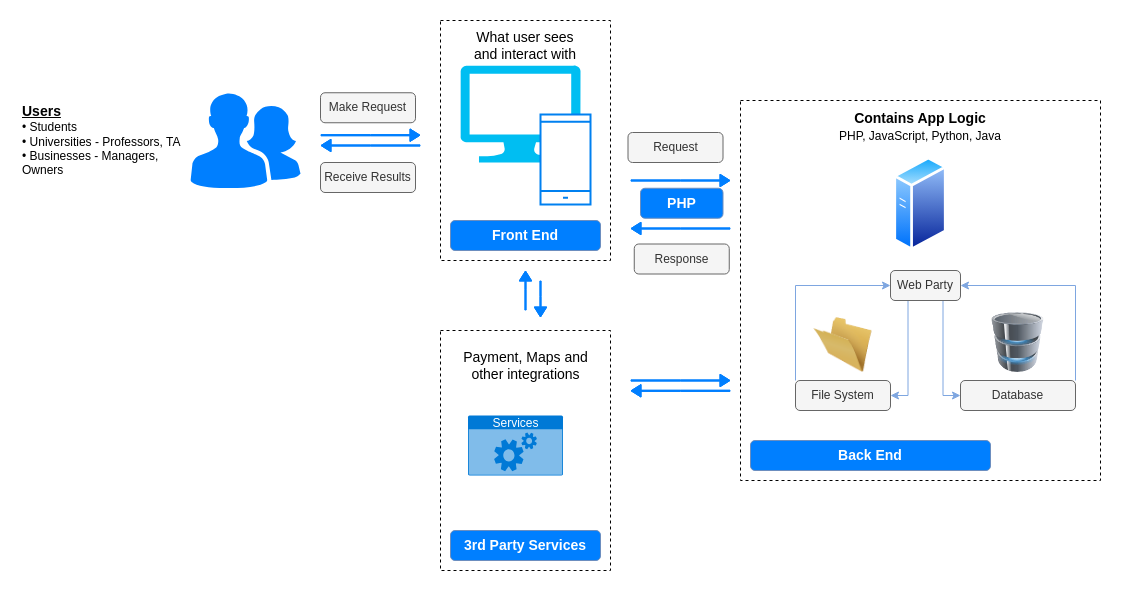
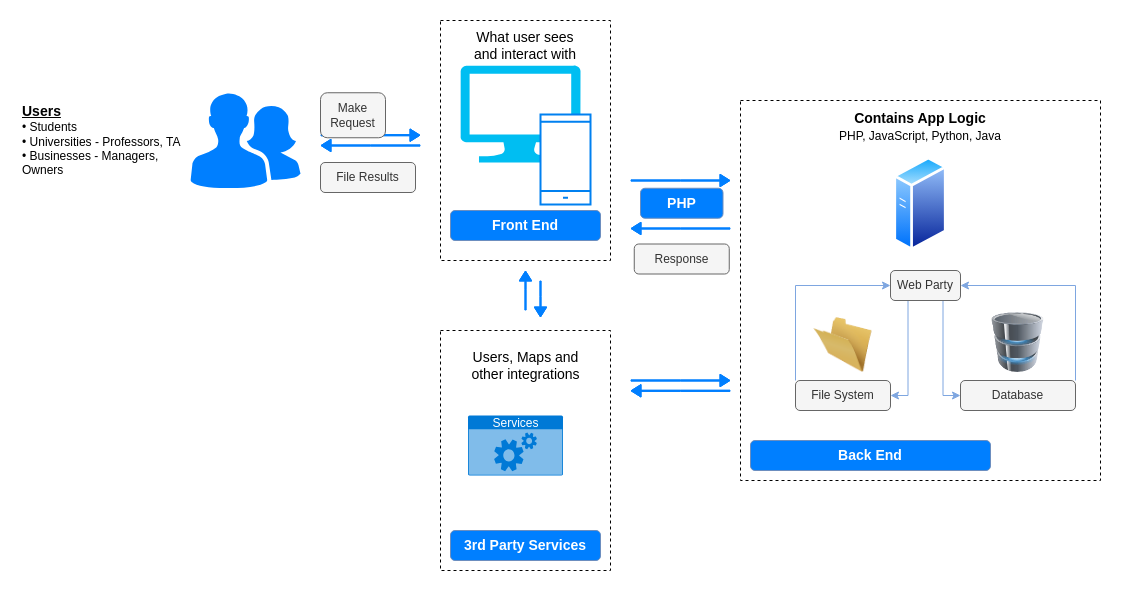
node "Make Request": size 95x30 -> 65x45
node "Request": removed
node "Receive Results": label "Receive Results" -> "File Results"
node "Front End": moved (526, 236) -> (526, 226)
node "Payment, Maps and other integrations": label "Payment, Maps and other integrations" -> "Users, Maps and other integrations"
